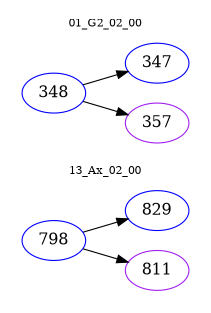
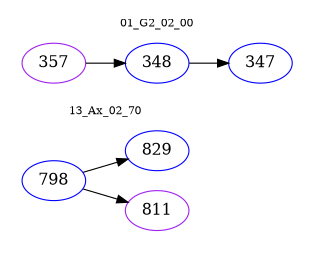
edge "348" -> "357": reversed
cluster "13_Ax_02_00": label "13_Ax_02_00" -> "13_Ax_02_70"
